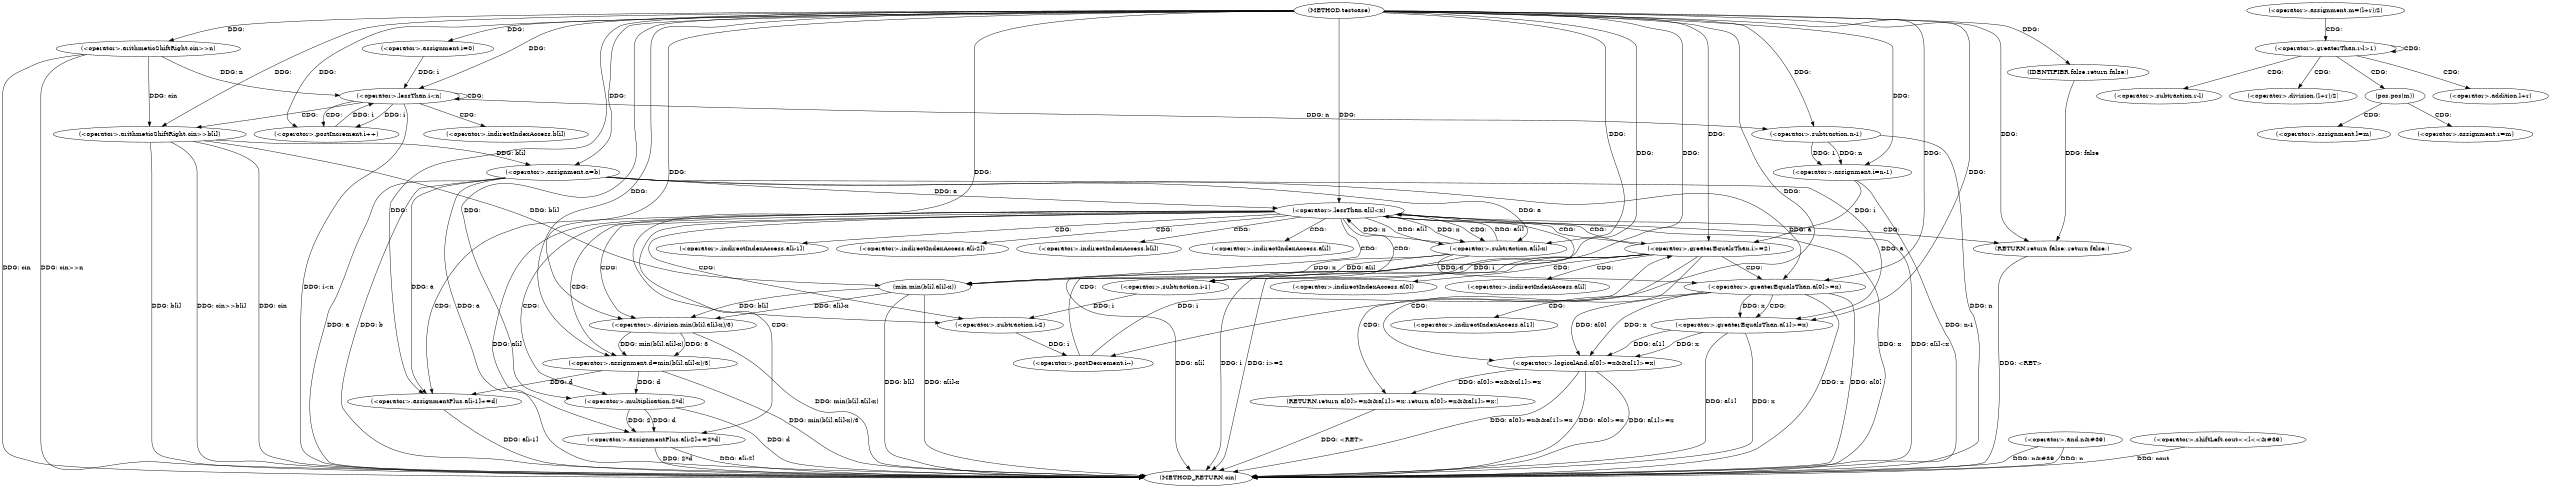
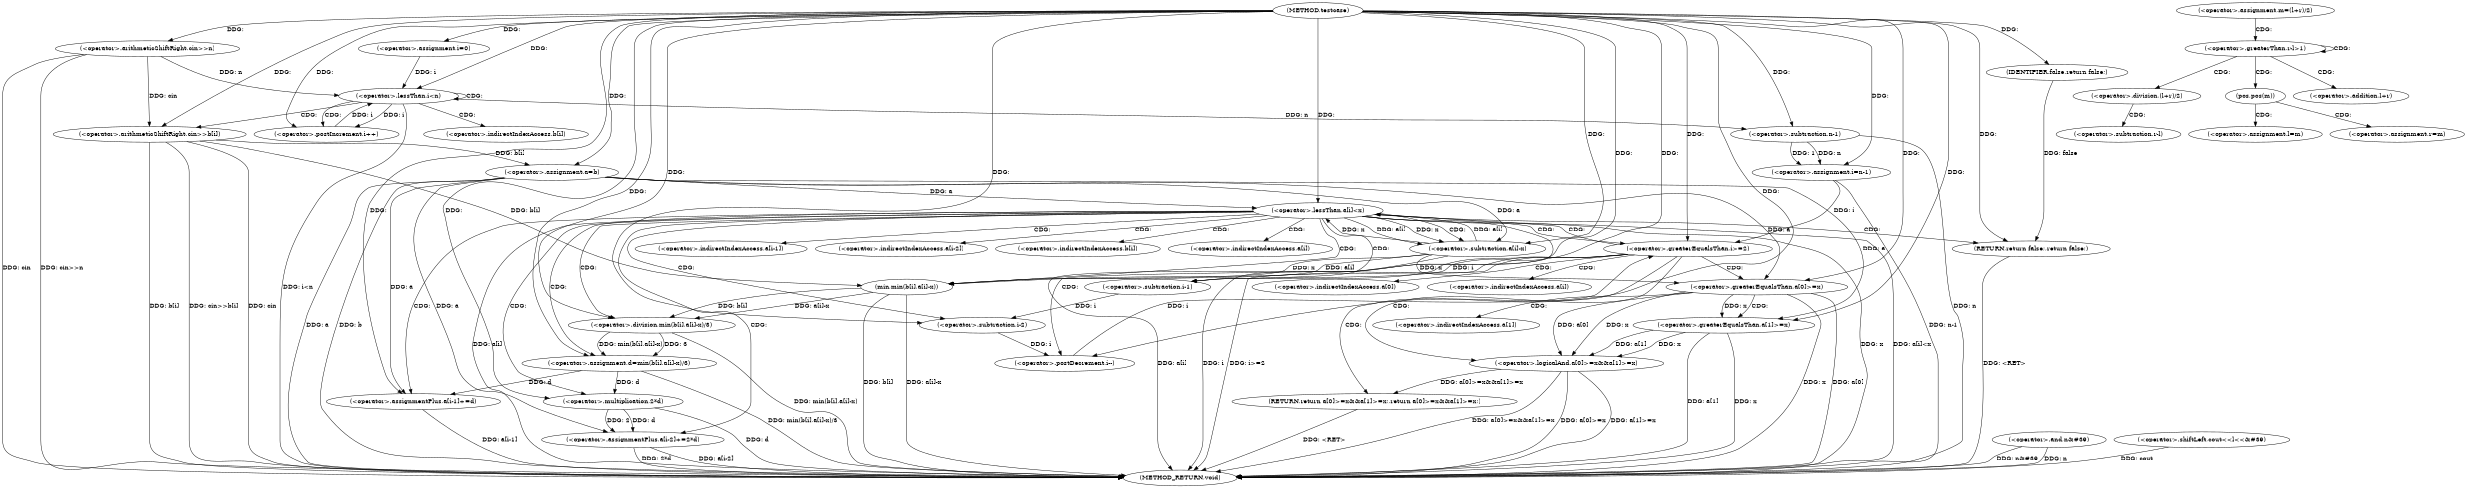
edge "(<operator>.greaterThan,r-l>1)" -> "(<operator>.subtraction,r-l)": now "(<operator>.division,(l+r)/2)" -> "(<operator>.subtraction,r-l)"
edge "(<operator>.postDecrement,i--)" -> "(<operator>.lessThan,a[i]<x)": reversed
node "(METHOD_RETURN,cin)": label "(METHOD_RETURN,cin)" -> "(METHOD_RETURN,void)"
